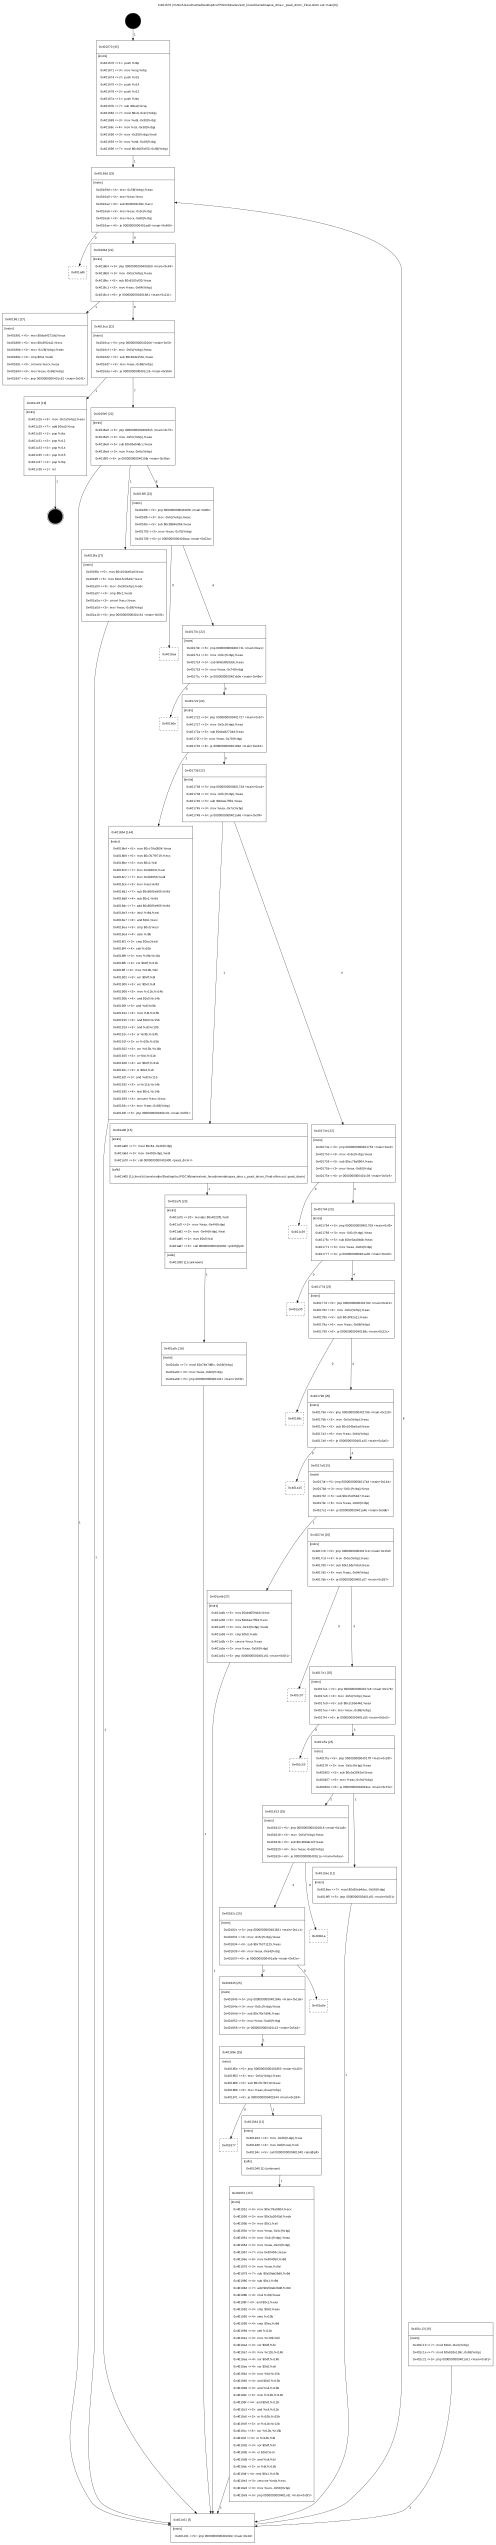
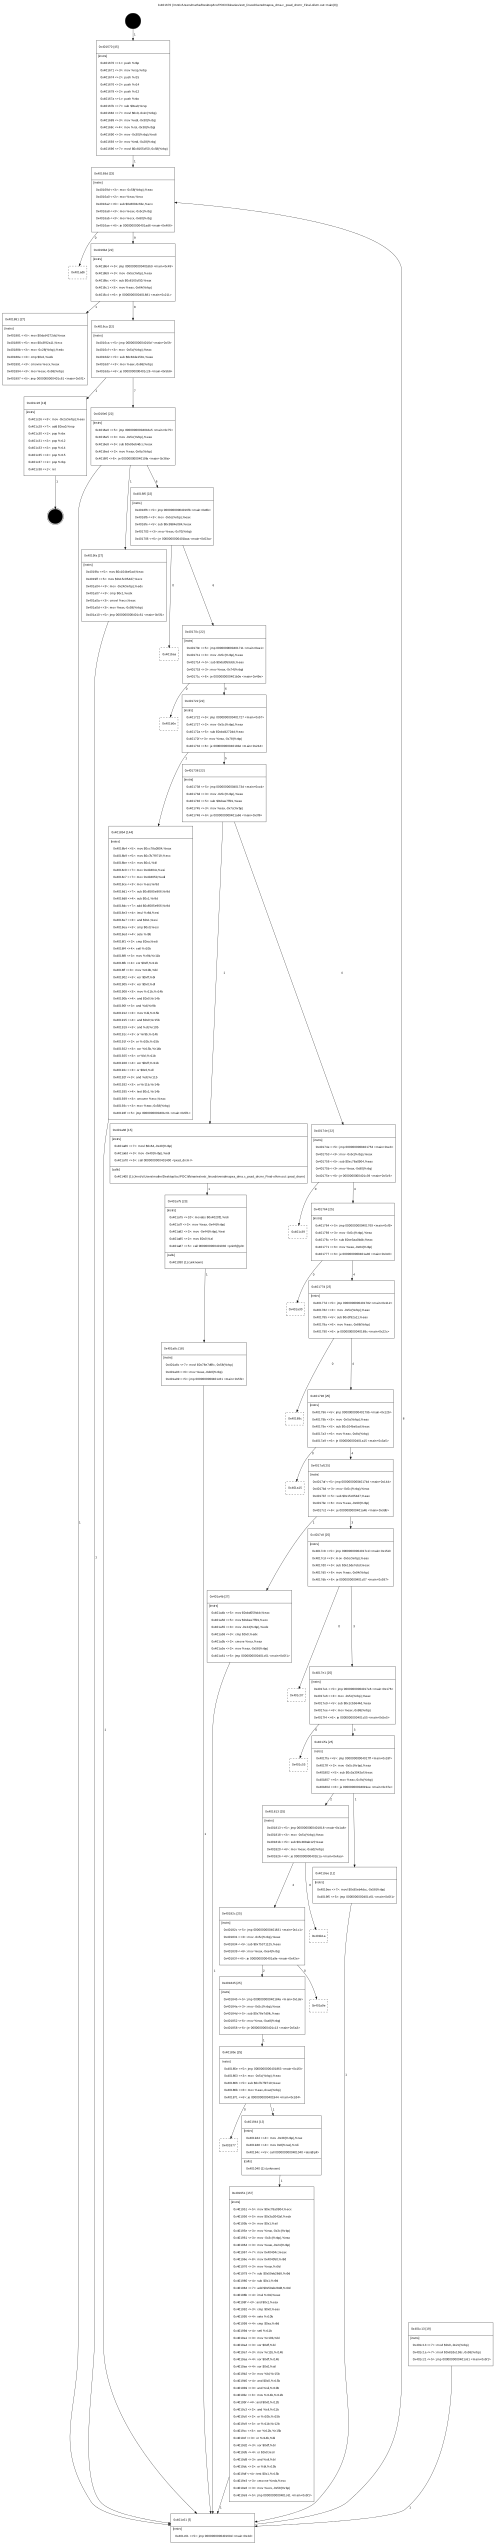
edge "0x4017af [25]" -> "0x4017c8 [25]": added, label "3"
